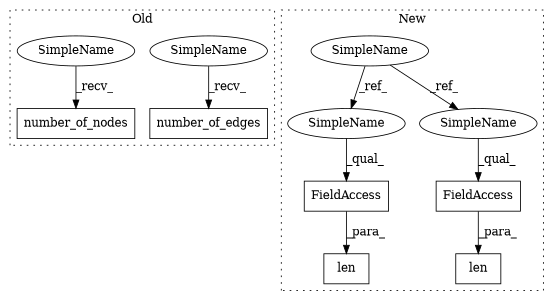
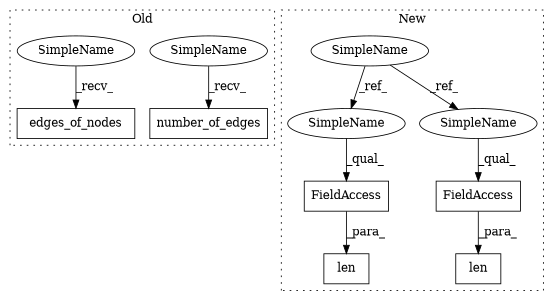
node "number_of_nodes": label "number_of_nodes" -> "edges_of_nodes"
